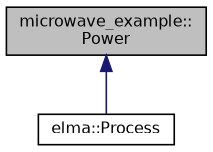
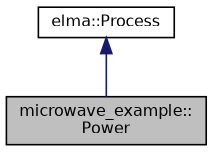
edge "elma::Process" -> "microwave_example:: Power": reversed
